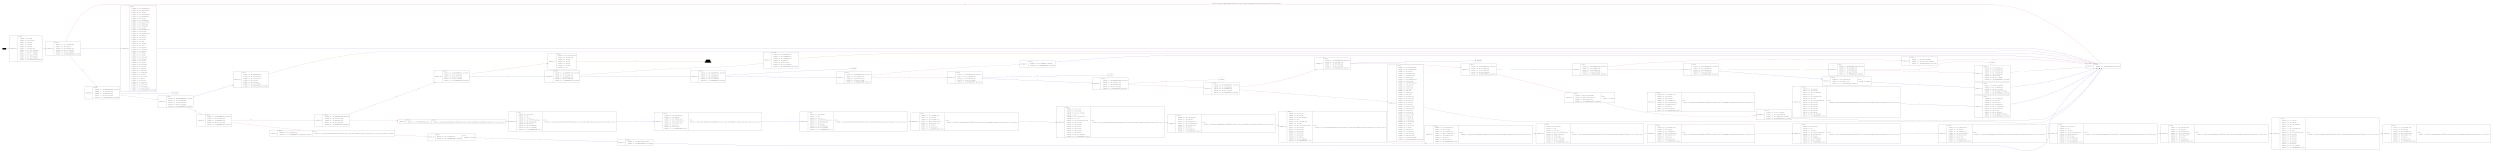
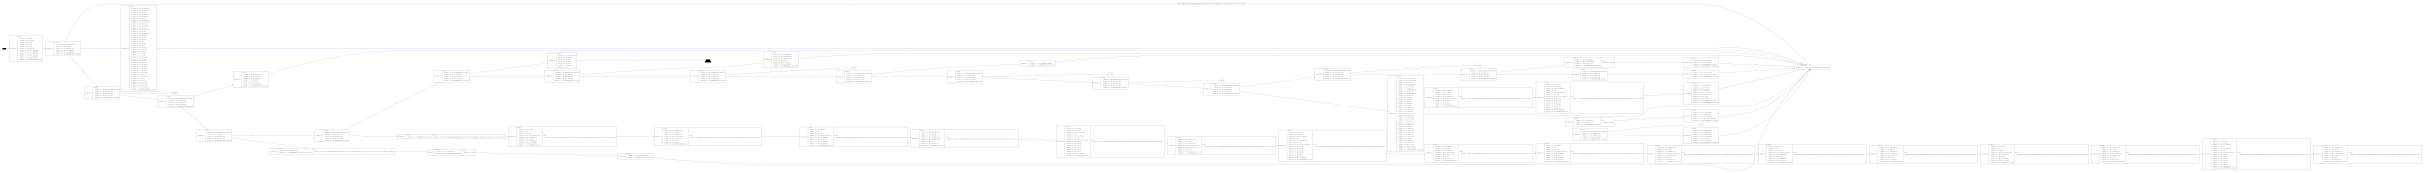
node "0x4023cc [25]": removed
